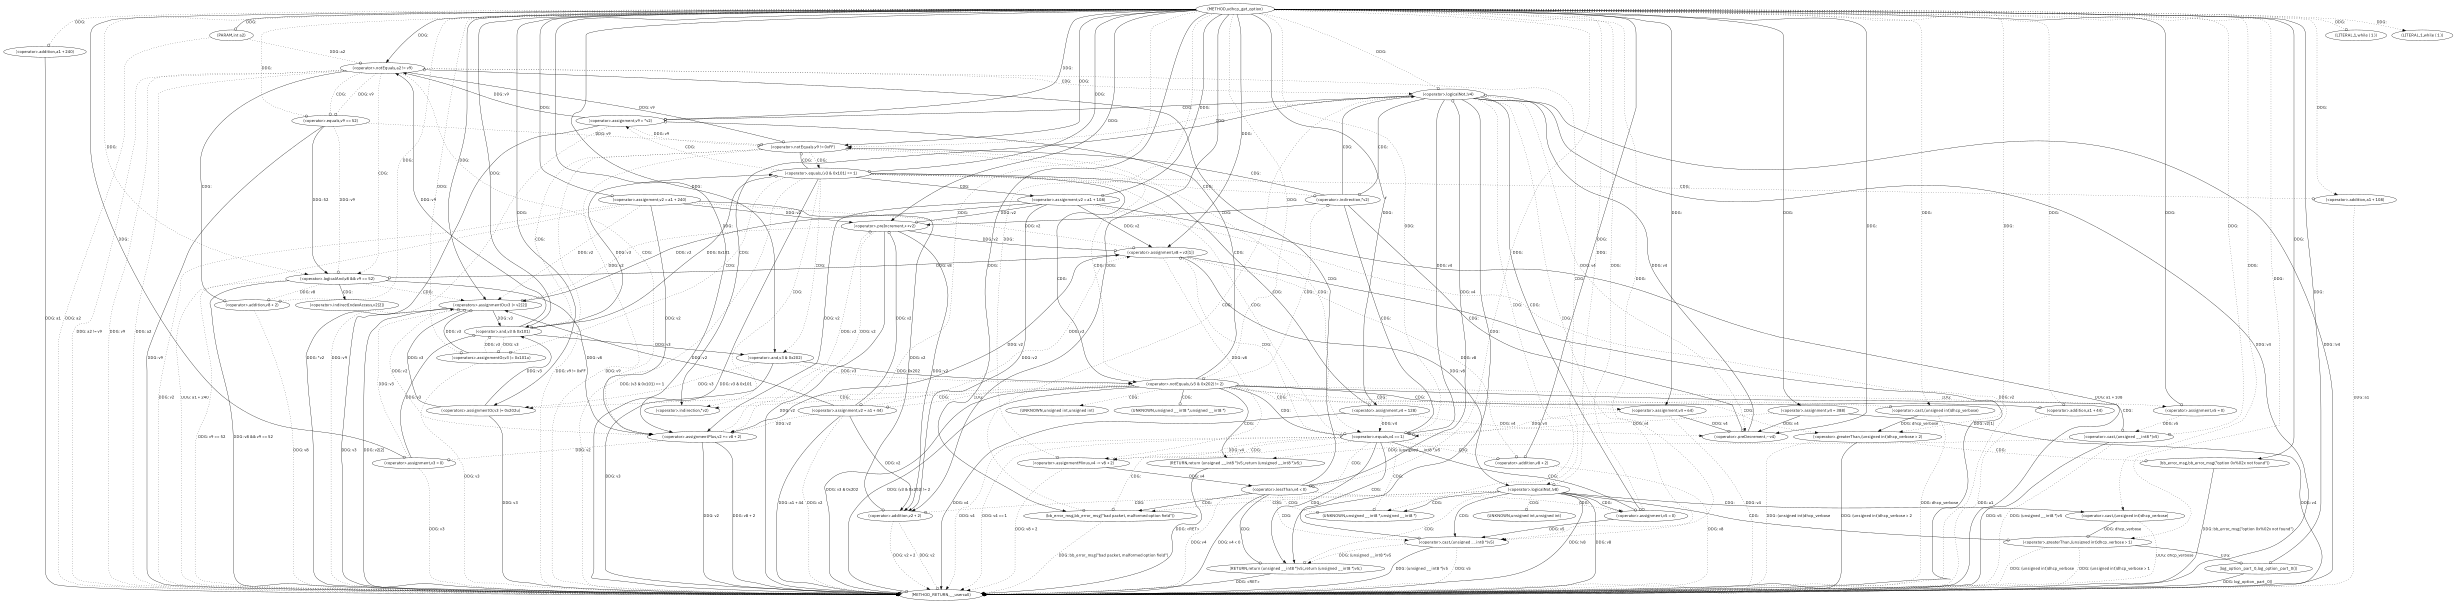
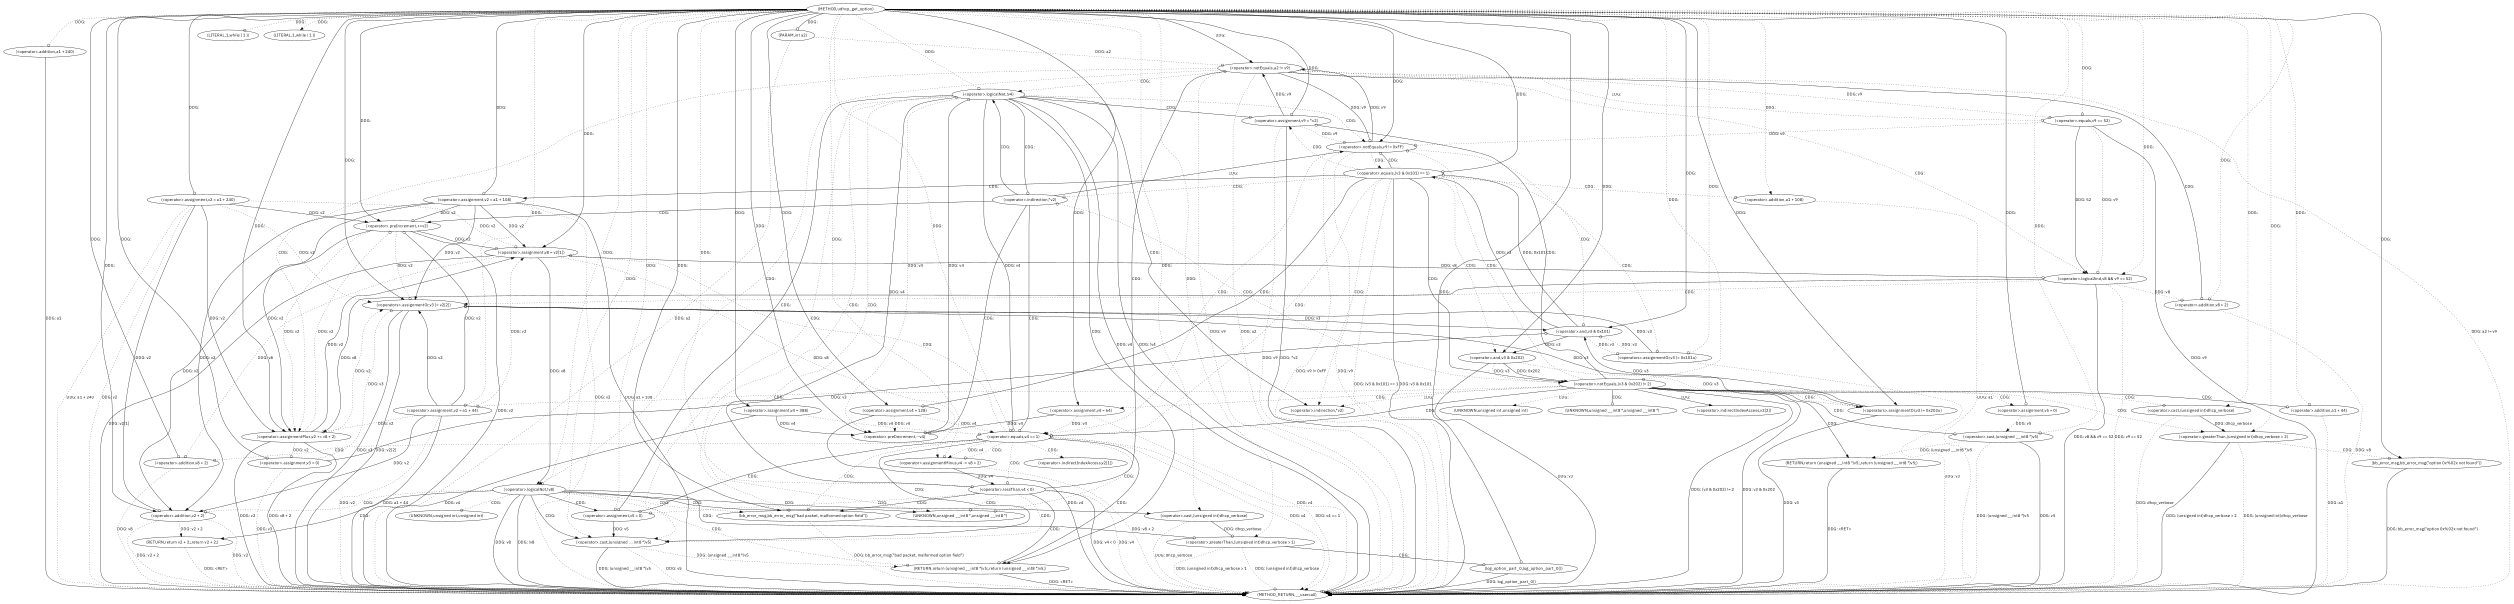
edge "(<operator>.and,v3 & 0x101)" -> "(<operator>.notEquals,a2 != v9)": now "(<operator>.notEquals,v9 != 0xFF)" -> "(<operator>.notEquals,a2 != v9)"
edge "(<operator>.logicalAnd,v8 && v9 == 52)" -> "(<operator>.indirectIndexAccess,v2[2])": now "(<operator>.notEquals,(v3 & 0x202) != 2)" -> "(<operator>.indirectIndexAccess,v2[2])"
node "(<operator>.indirectIndexAccess,v2[1])": added
node "(RETURN,return v2 + 2;,return v2 + 2;)": added
